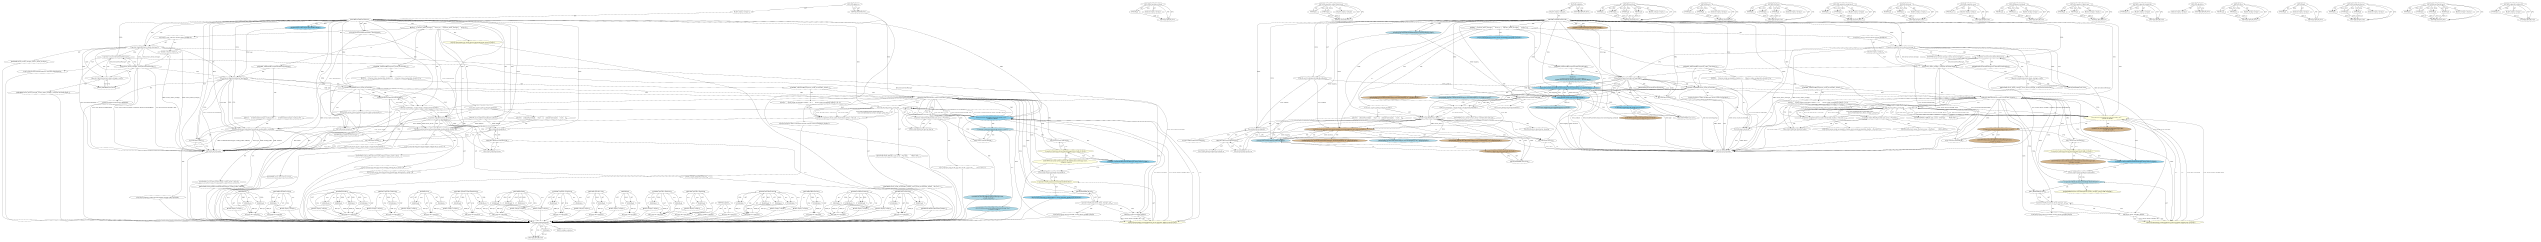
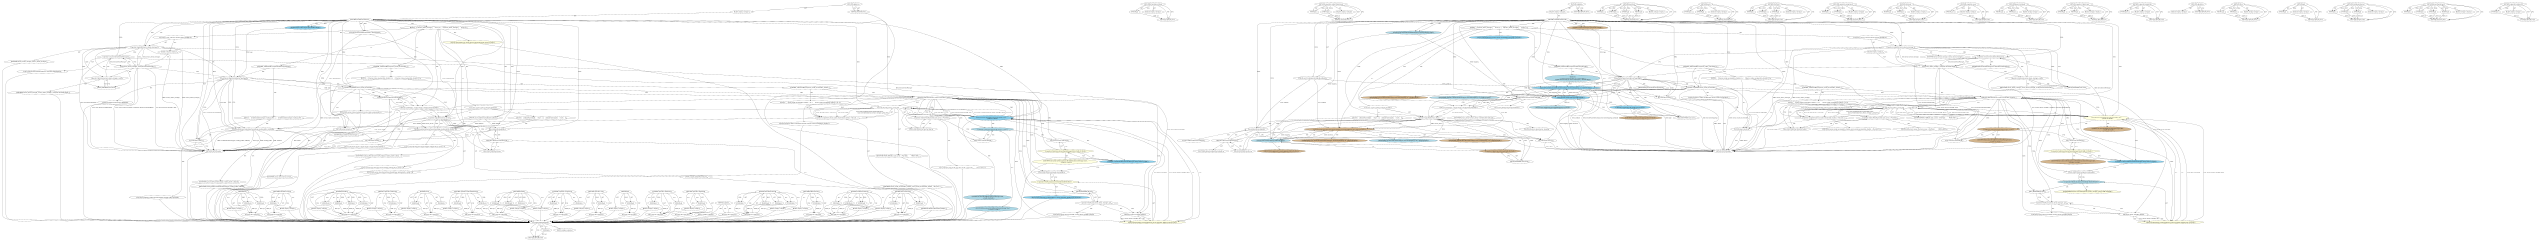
node "<(IDENTIFIER,mapping,std::move(mapping))<SUB>29</SUB>>": added
